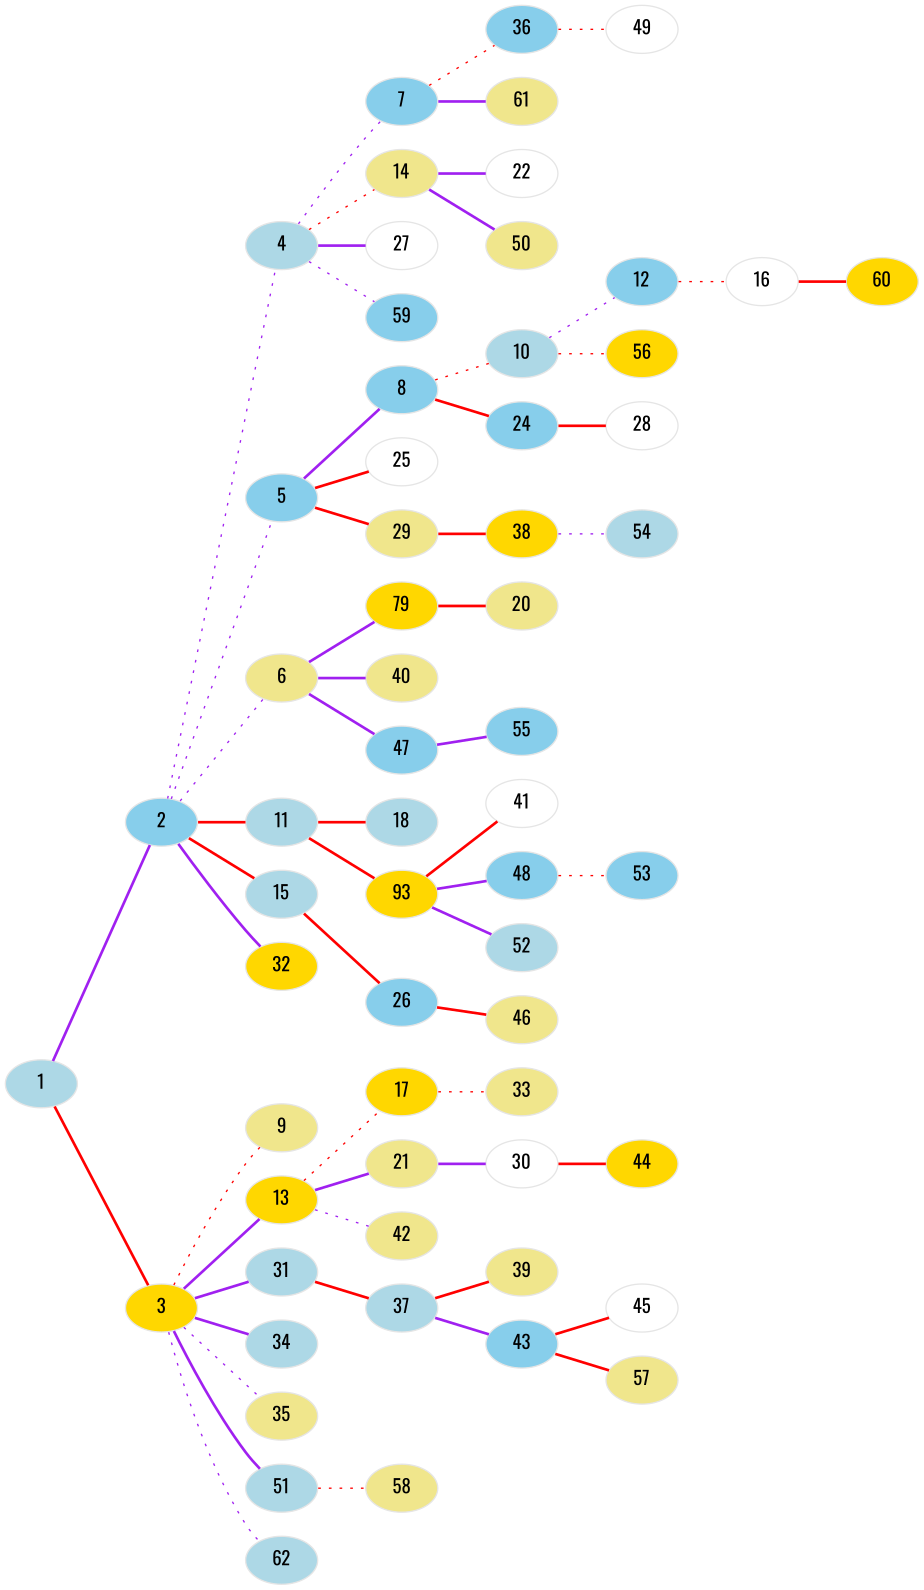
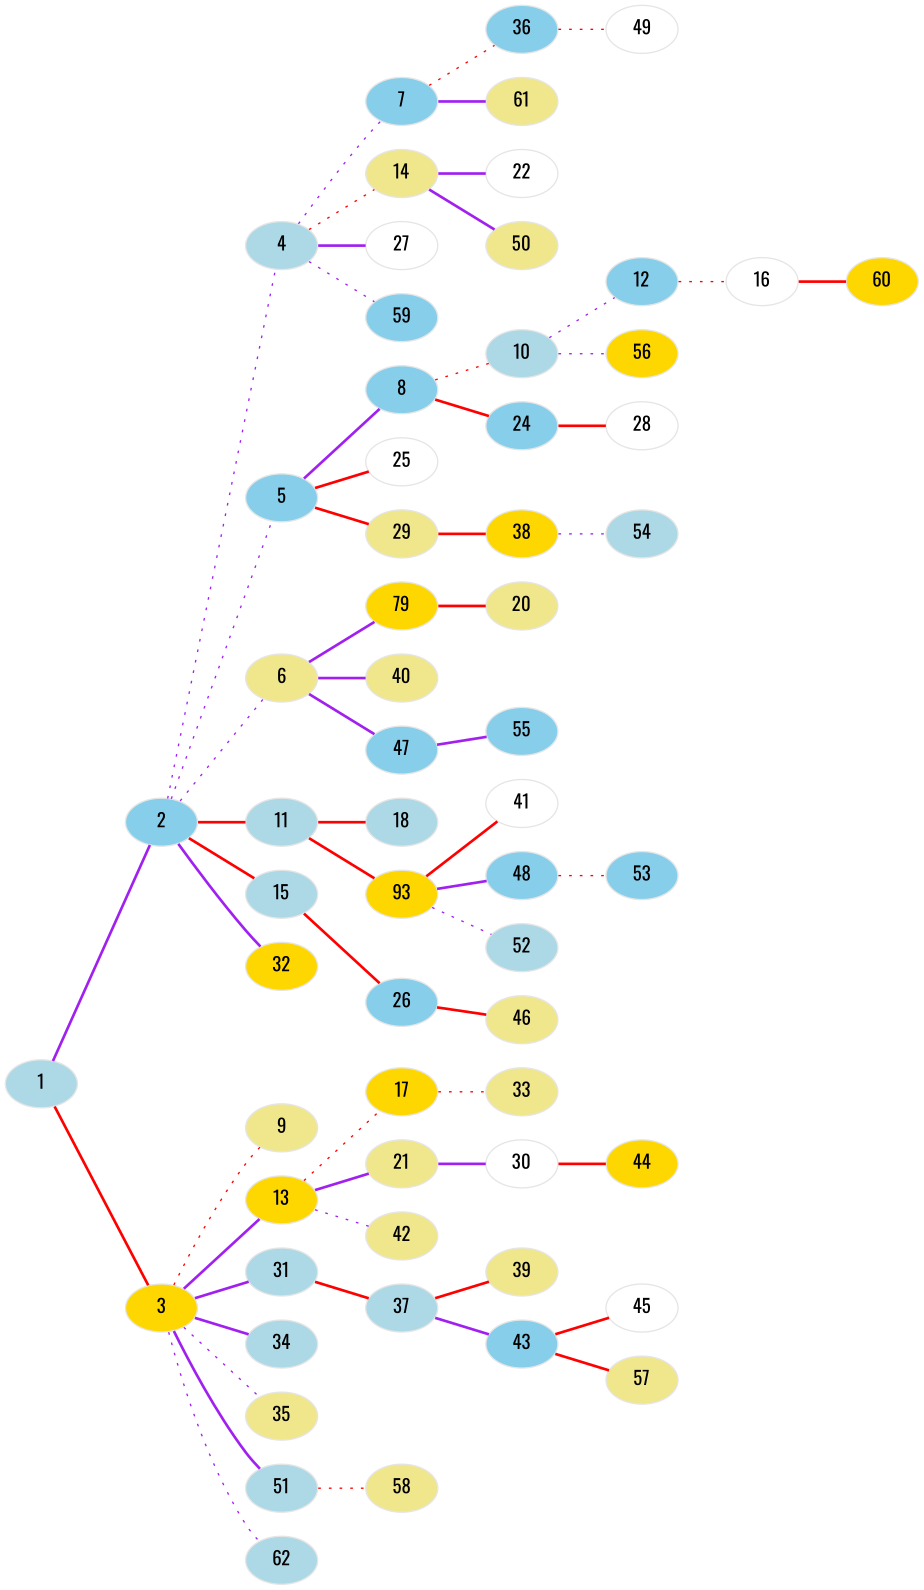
edge "10" -- "56": color red -> purple
edge "93" -- "52": style bold -> dotted
